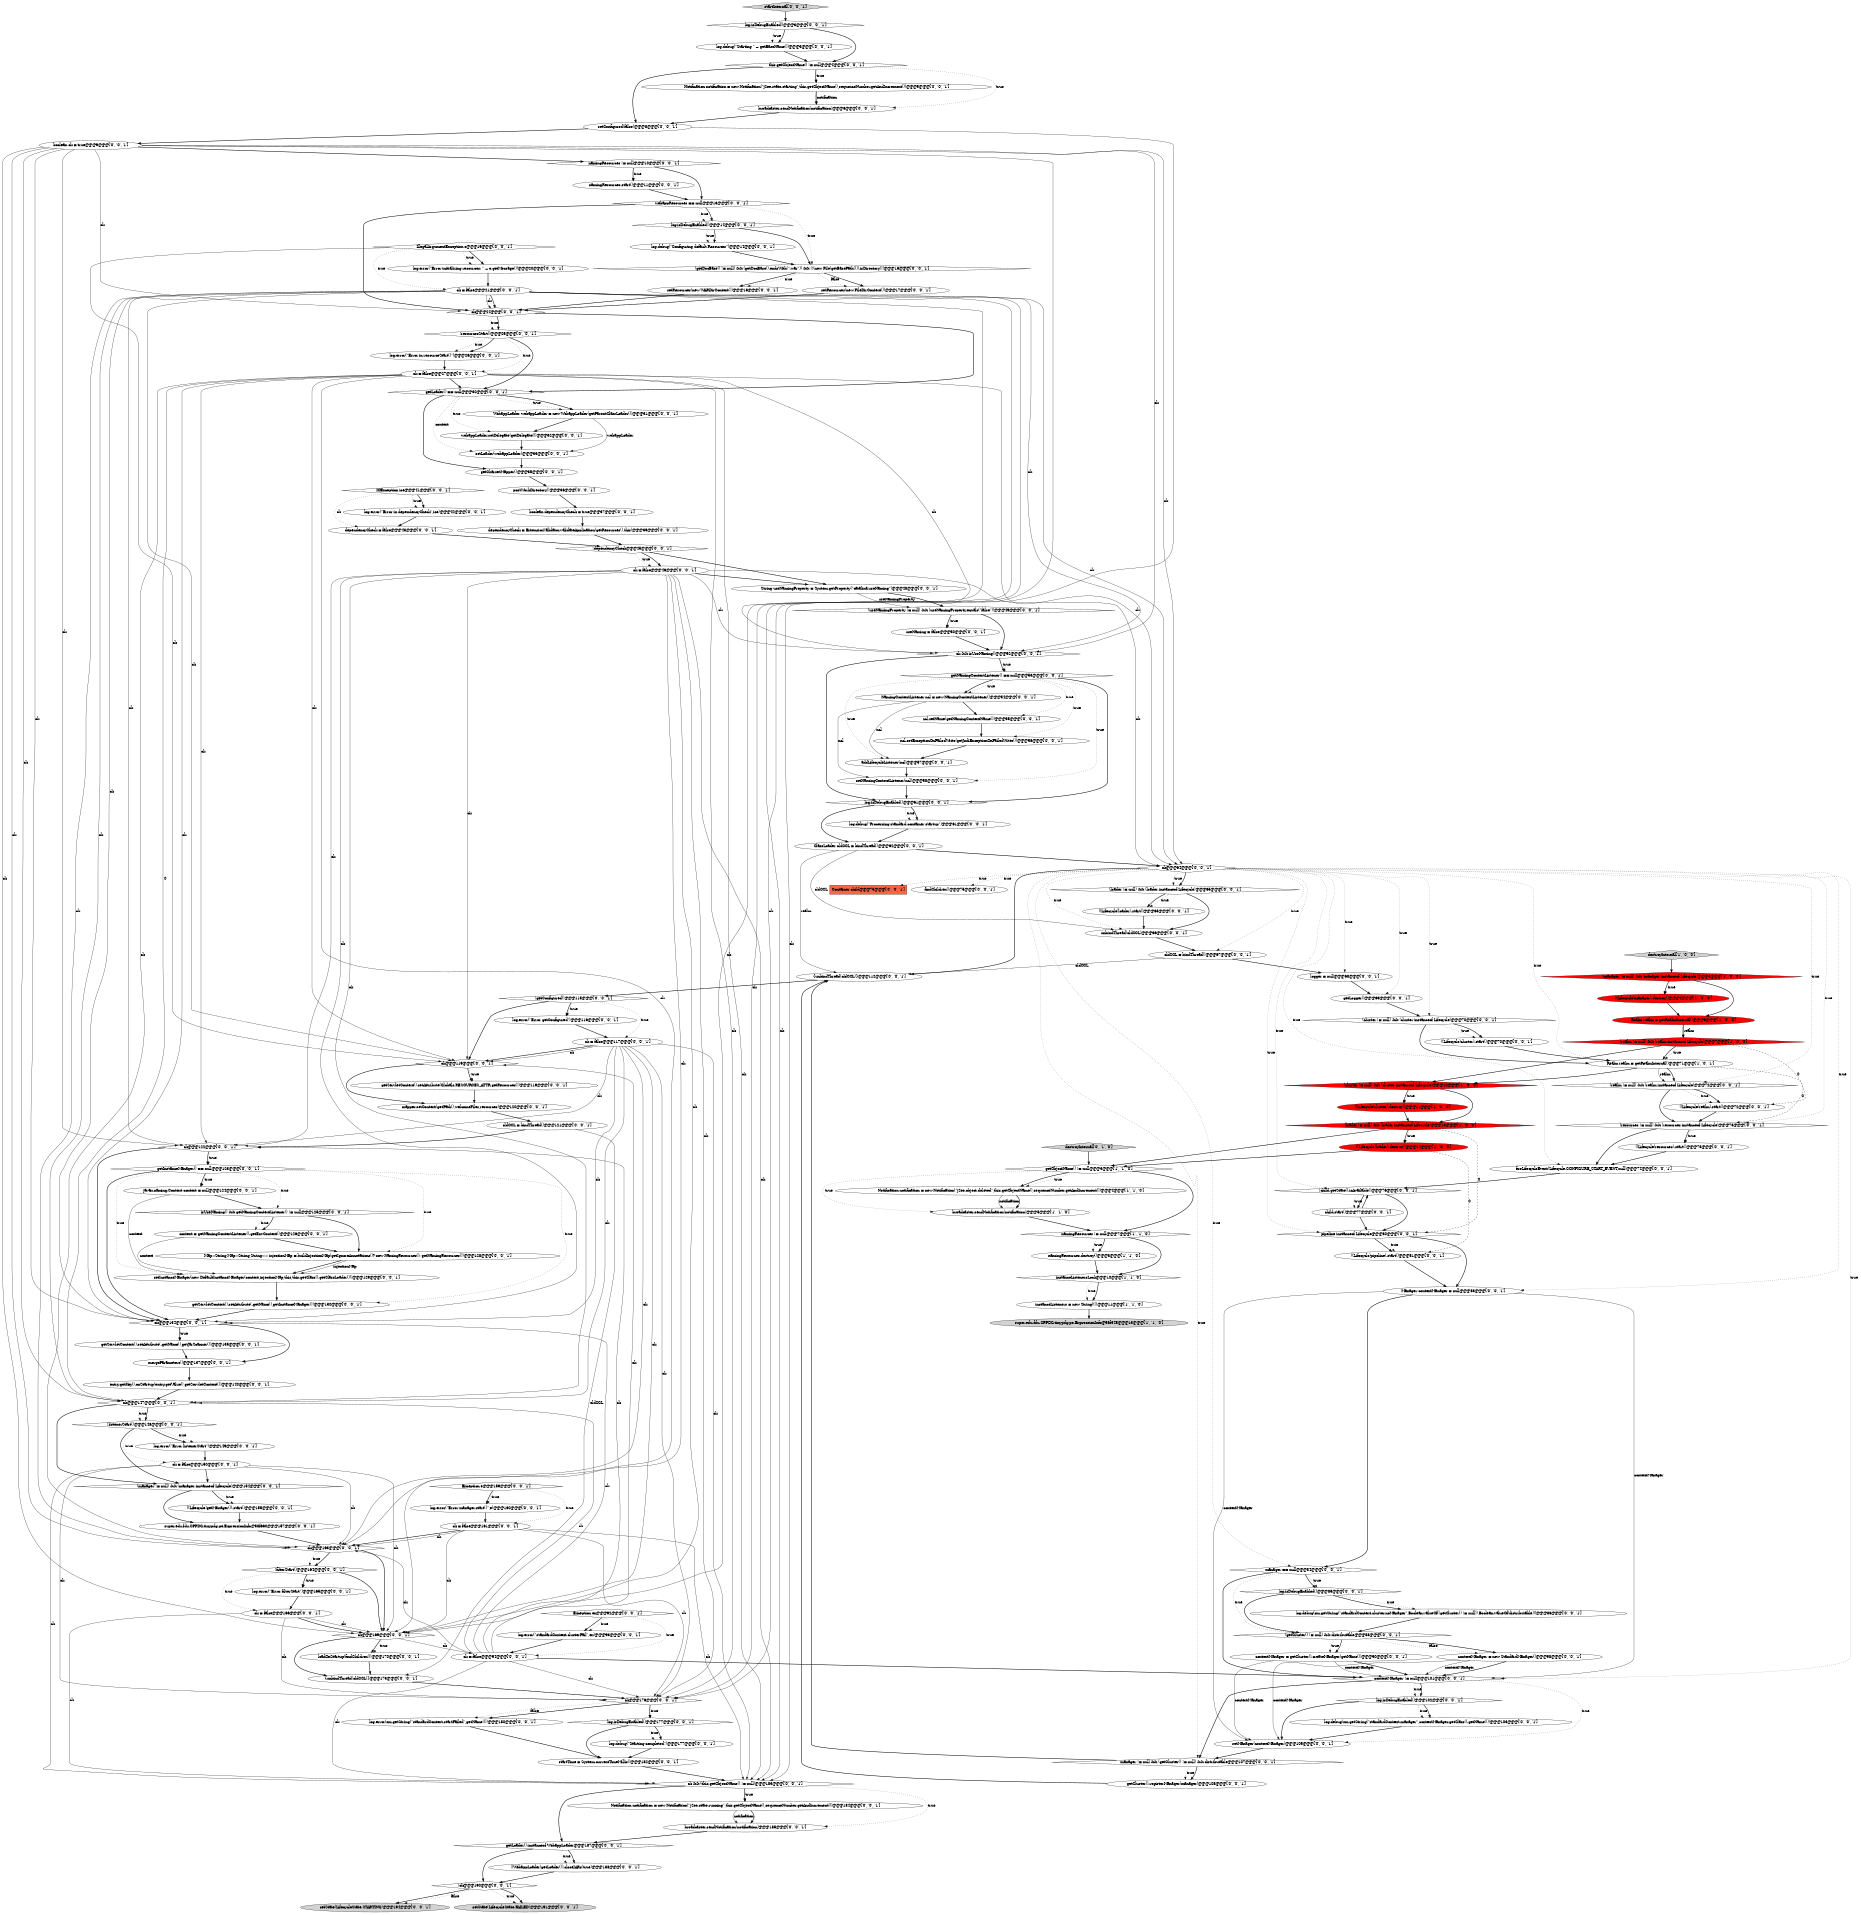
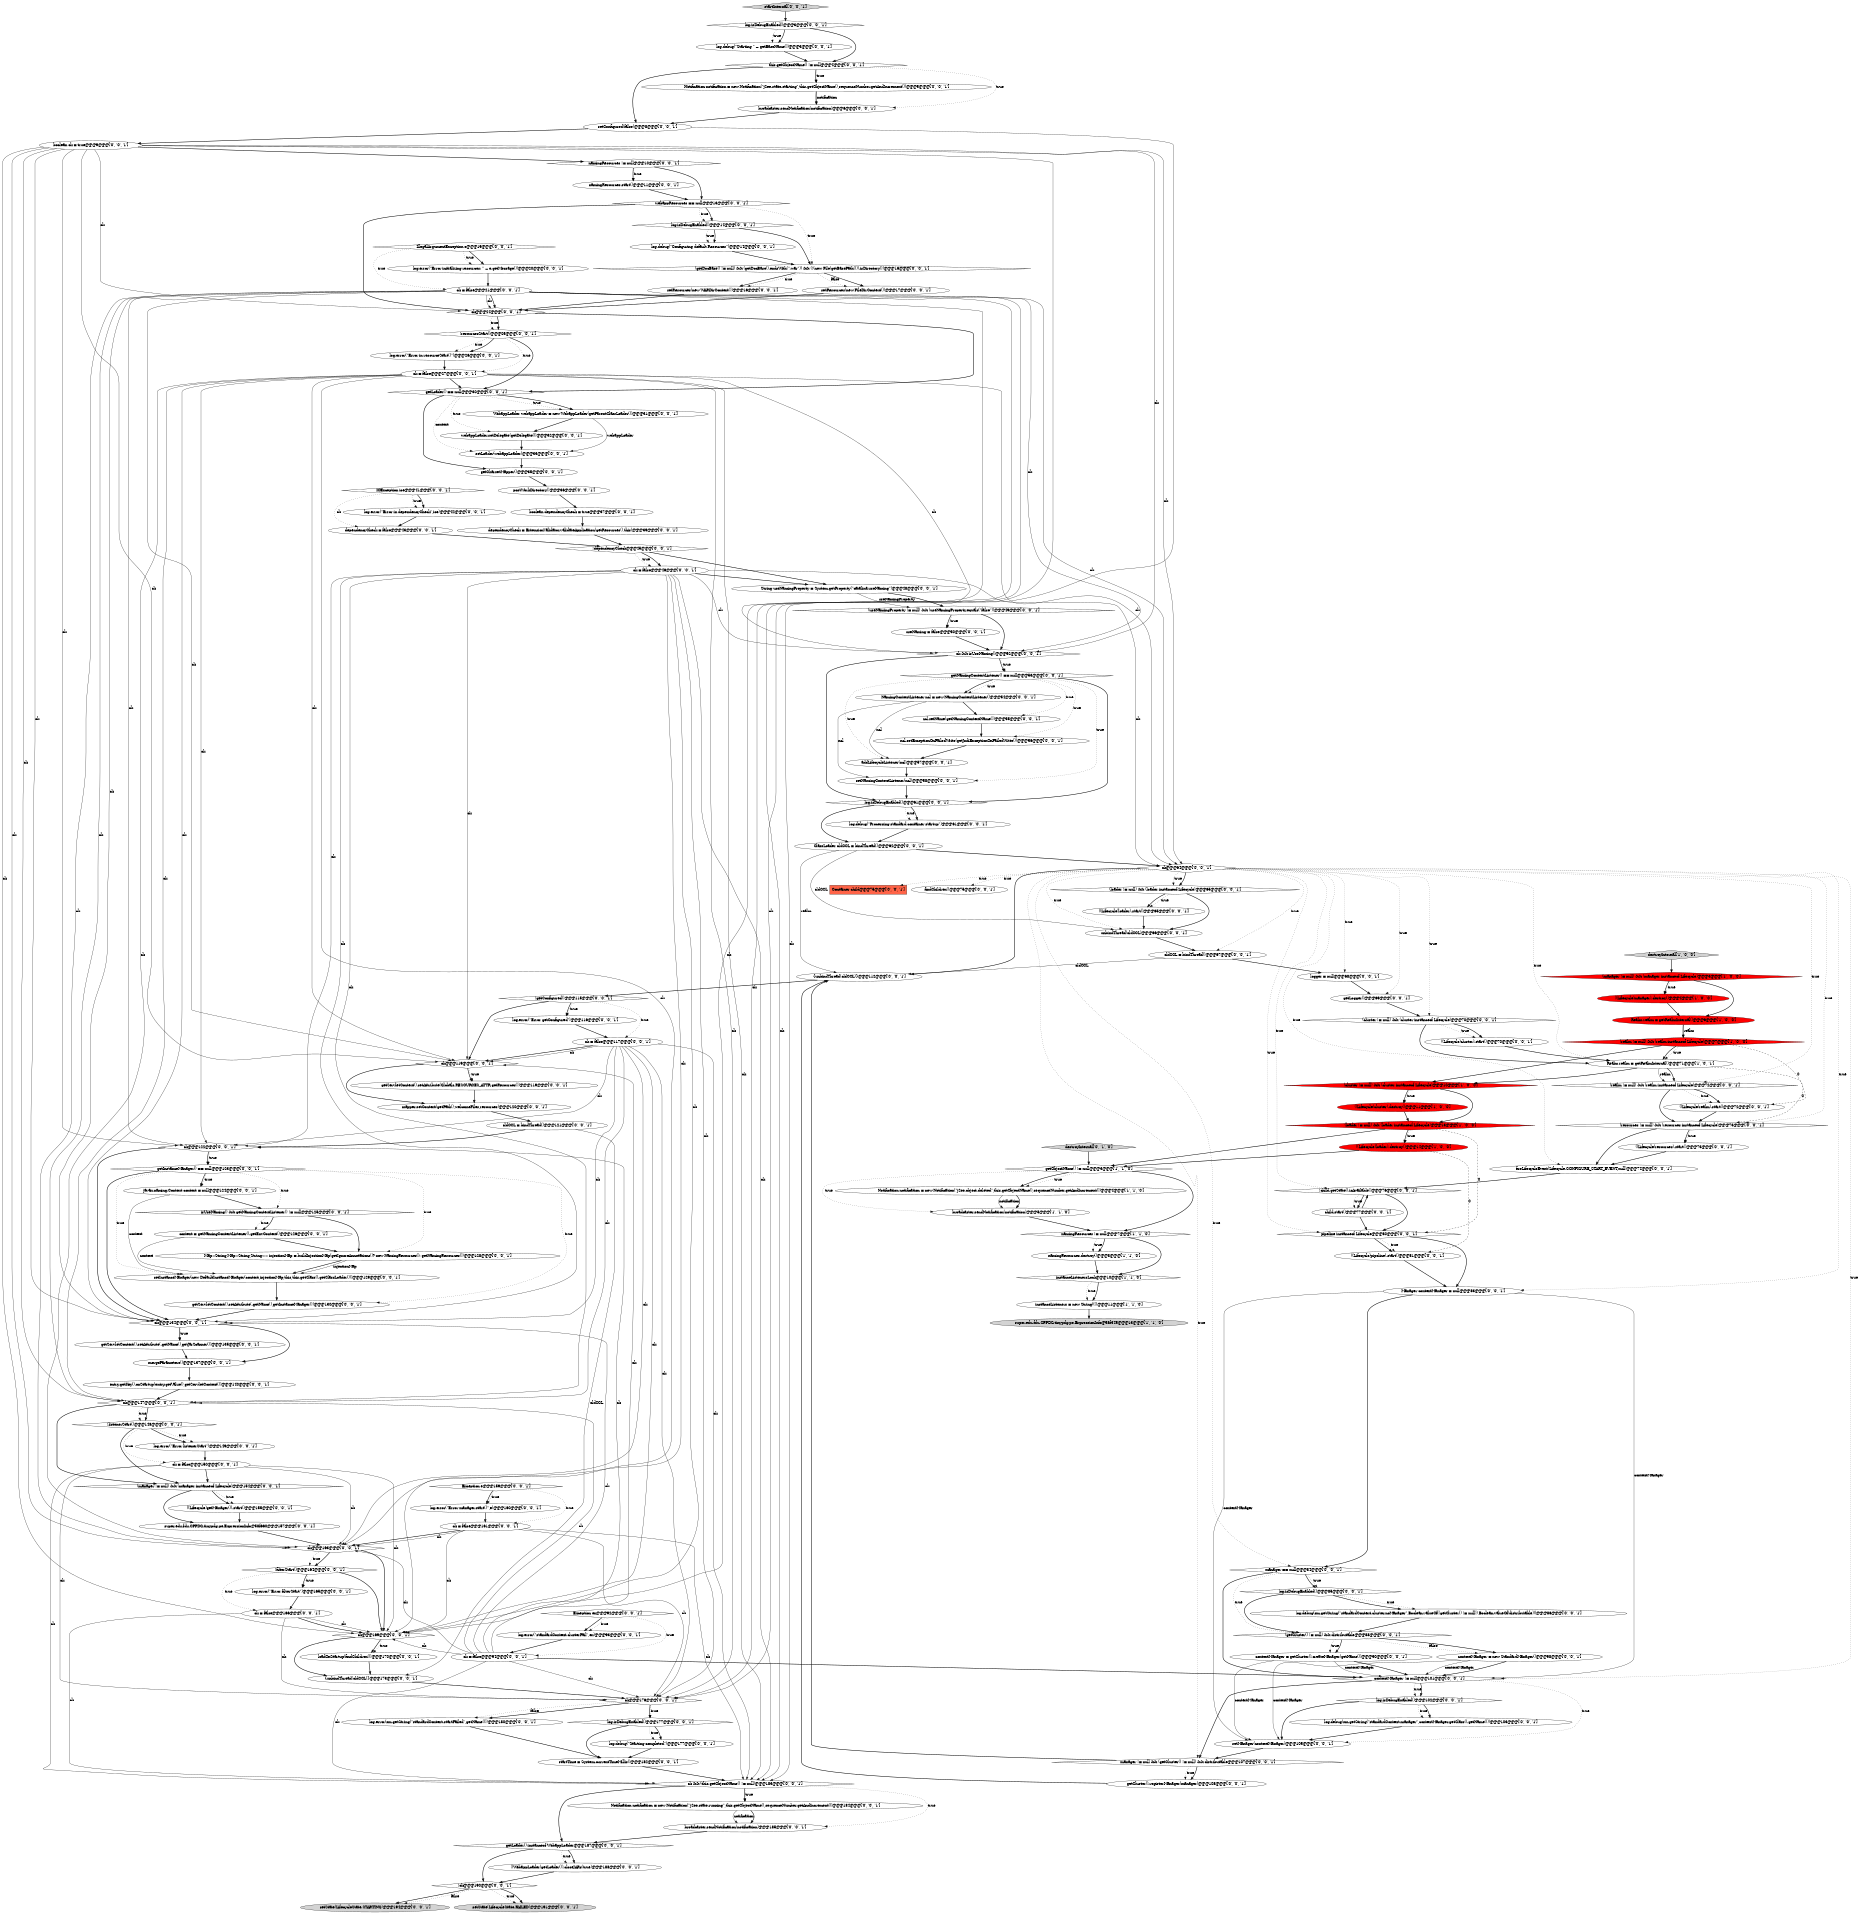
edge "IllegalArgumentException e@@@19@@@['0', '0', '1']" -> "ok@@@119@@@['0', '0', '1']": now "boolean ok = true@@@9@@@['0', '0', '1']" -> "ok@@@119@@@['0', '0', '1']"
edge "ok = false@@@27@@@['0', '0', '1']" -> "ok@@@147@@@['0', '0', '1']": label "0" -> "ok"
edge "ok@@@169@@@['0', '0', '1']" -> "ok = false@@@94@@@['0', '0', '1']": reversed
